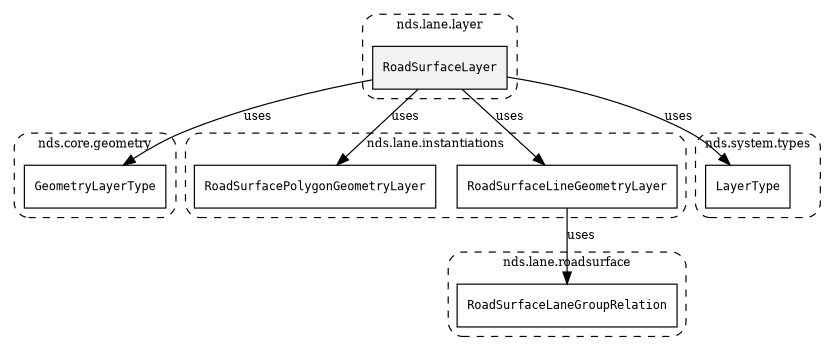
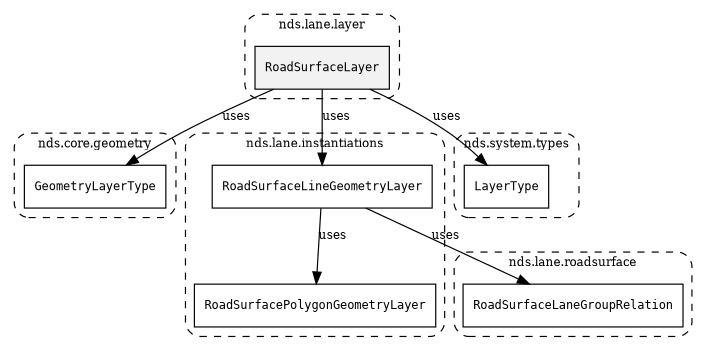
edge "RoadSurfaceLayer" -> "RoadSurfacePolygonGeometryLayer": now "RoadSurfaceLineGeometryLayer" -> "RoadSurfacePolygonGeometryLayer"
